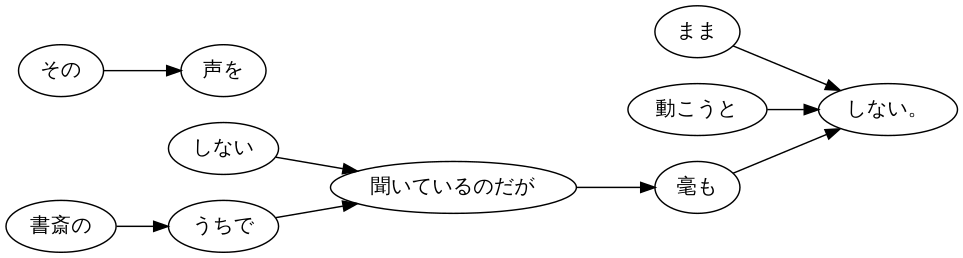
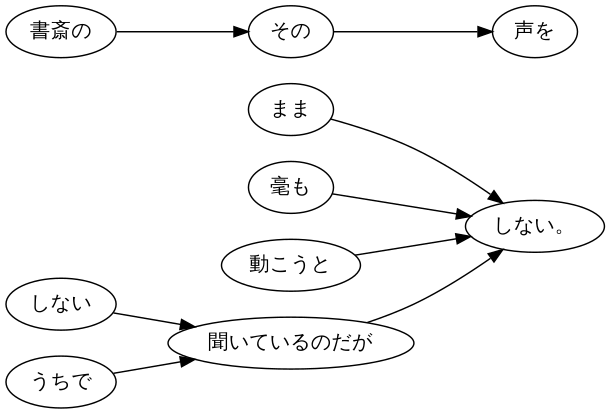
edge "聞いているのだが" -> "毫も": now "聞いているのだが" -> "しない。"
edge "書斎の" -> "うちで": now "書斎の" -> "その"
